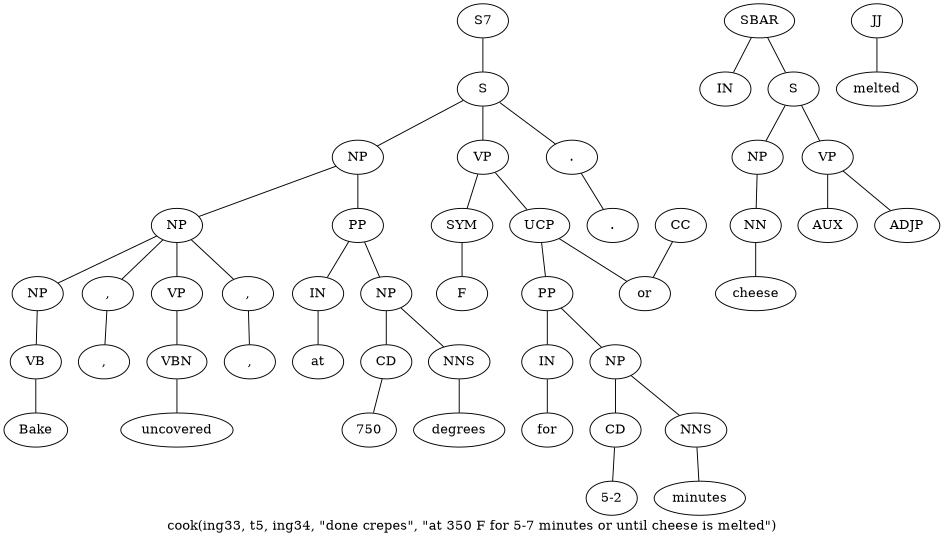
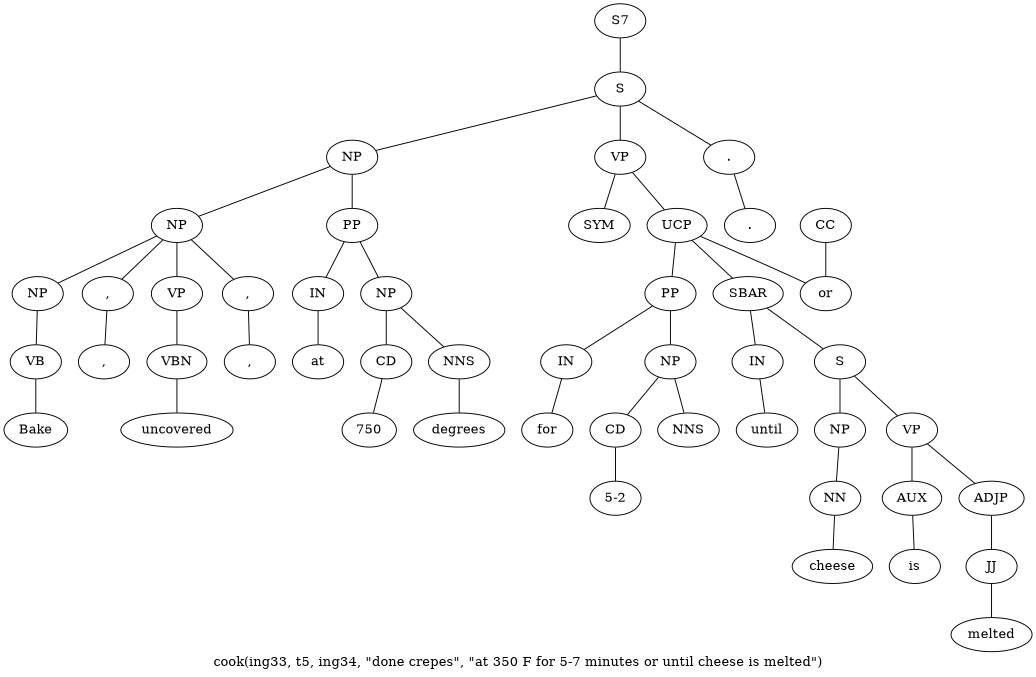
edge "UCP" -- "SBAR": added
node "F": removed
node "until": added
node "minutes": removed
edge "ADJP" -- "JJ": added
node "is": added
